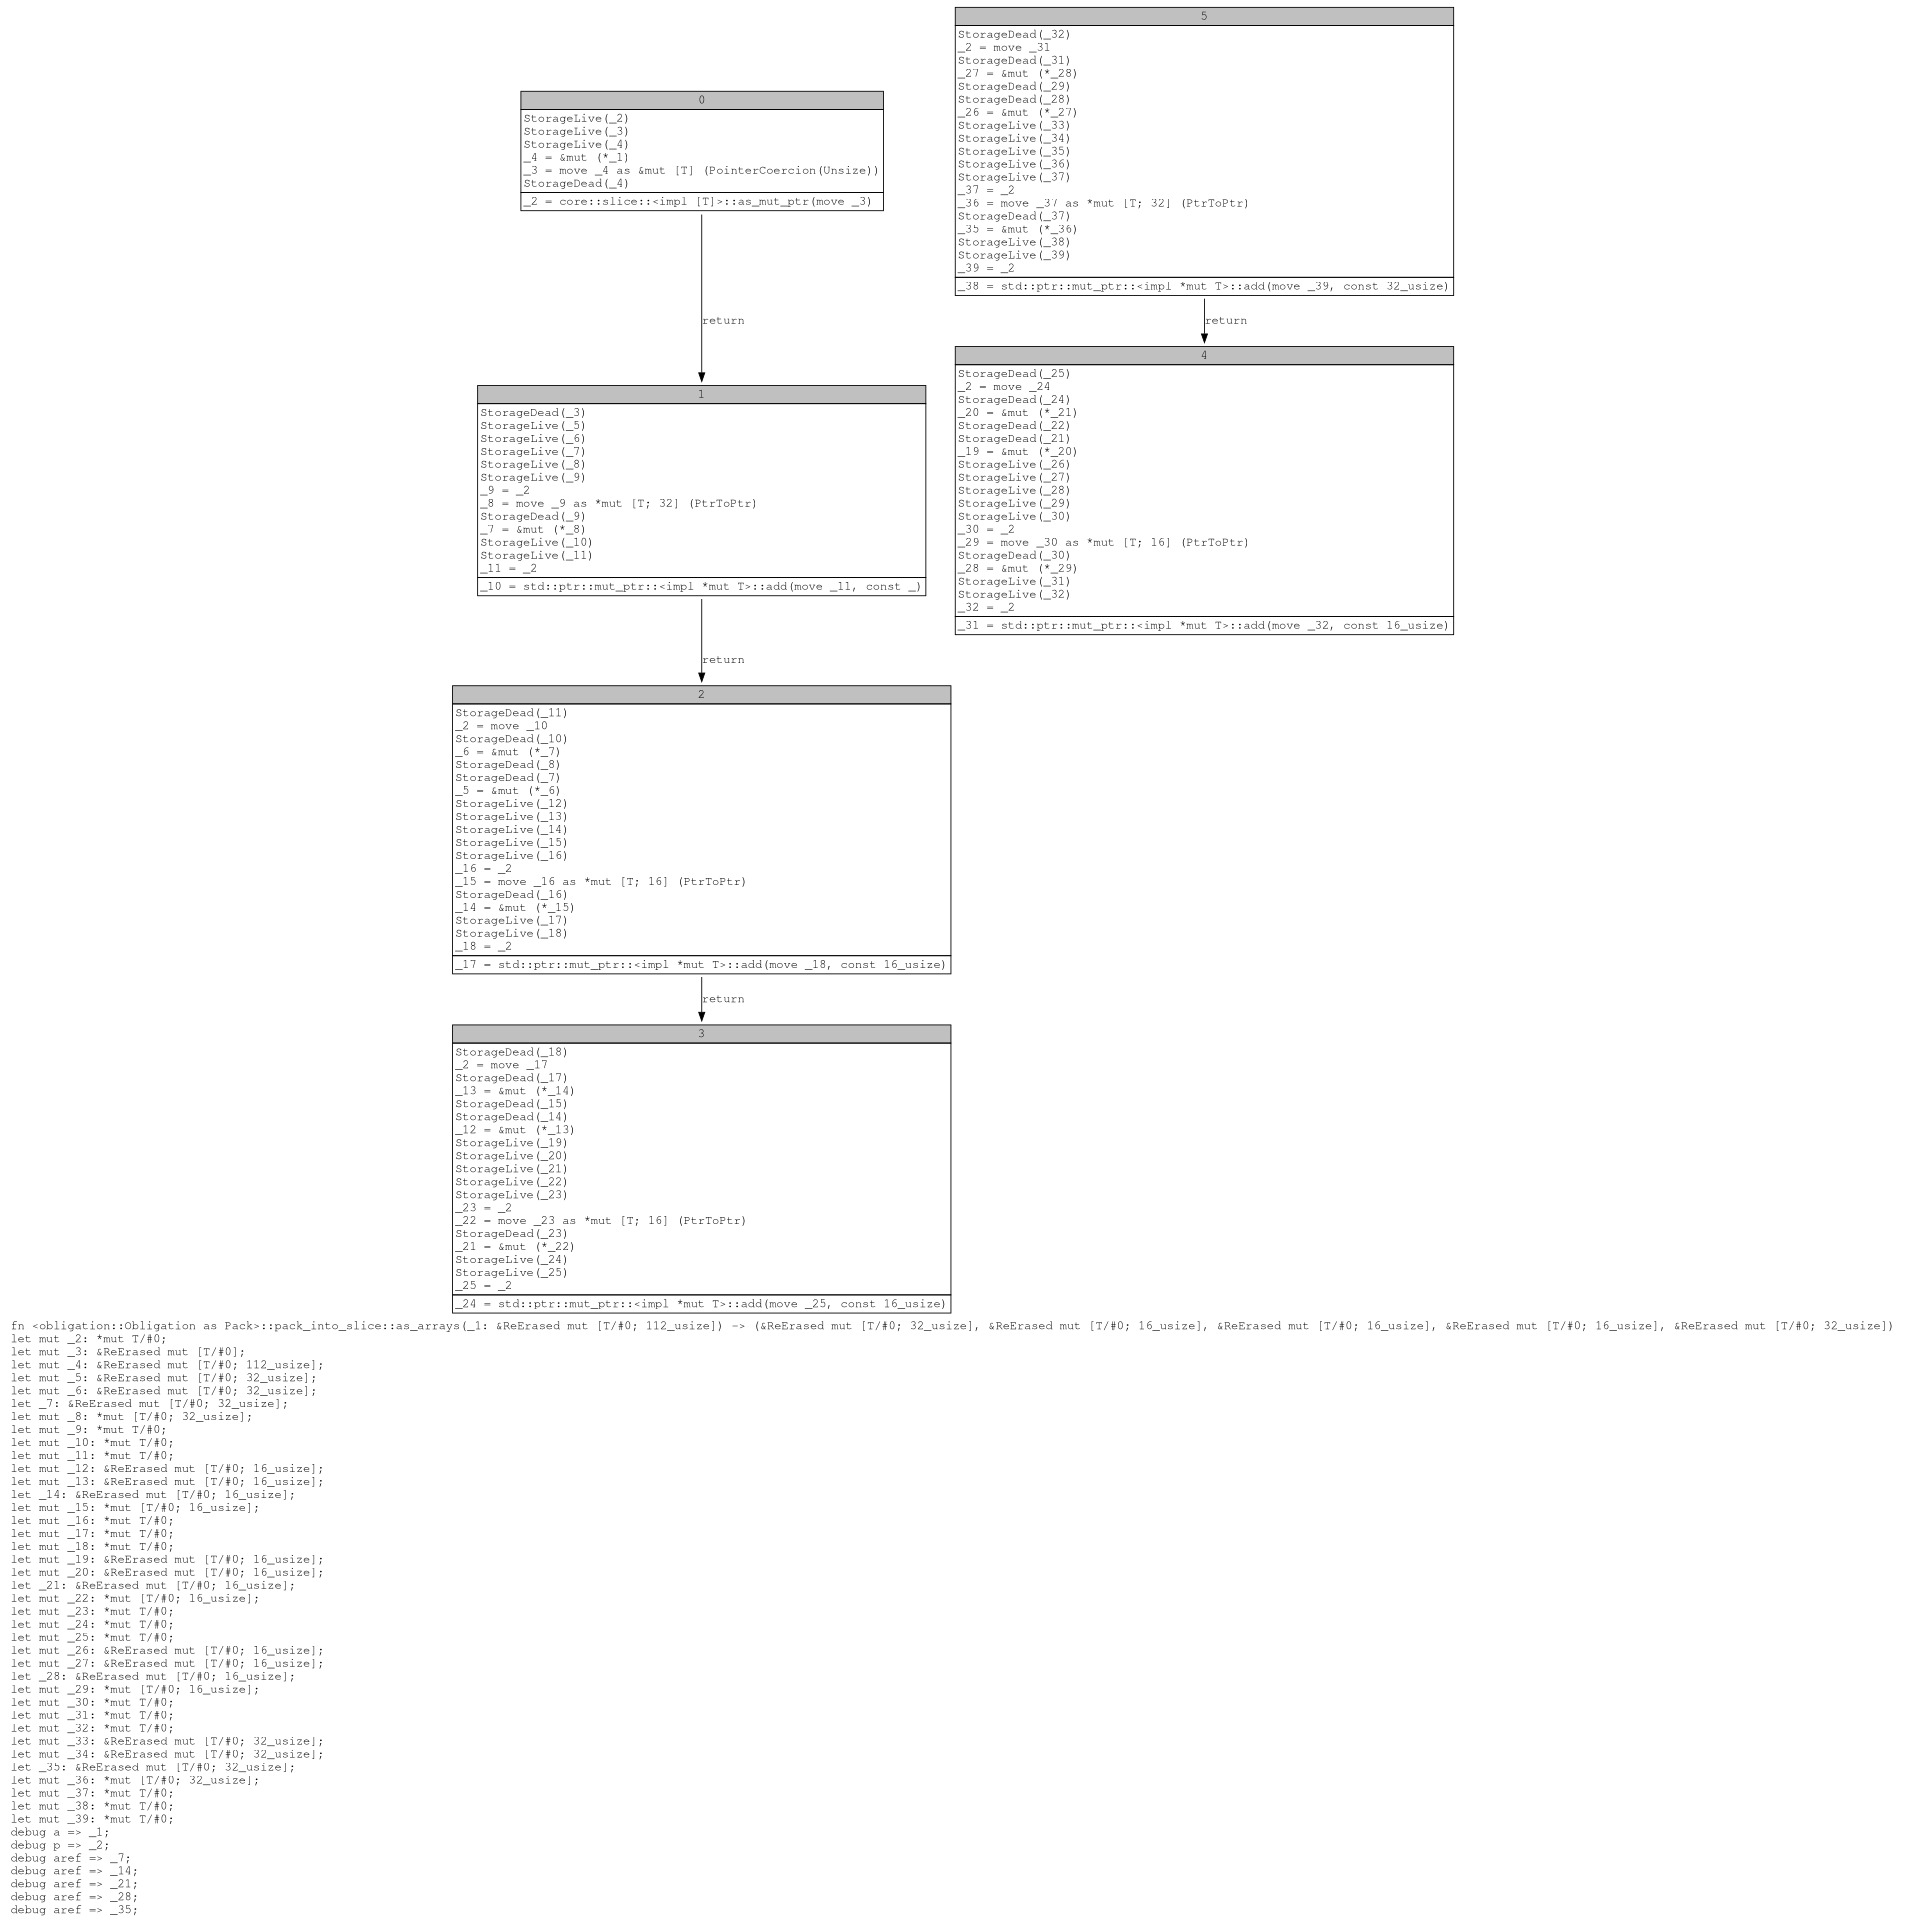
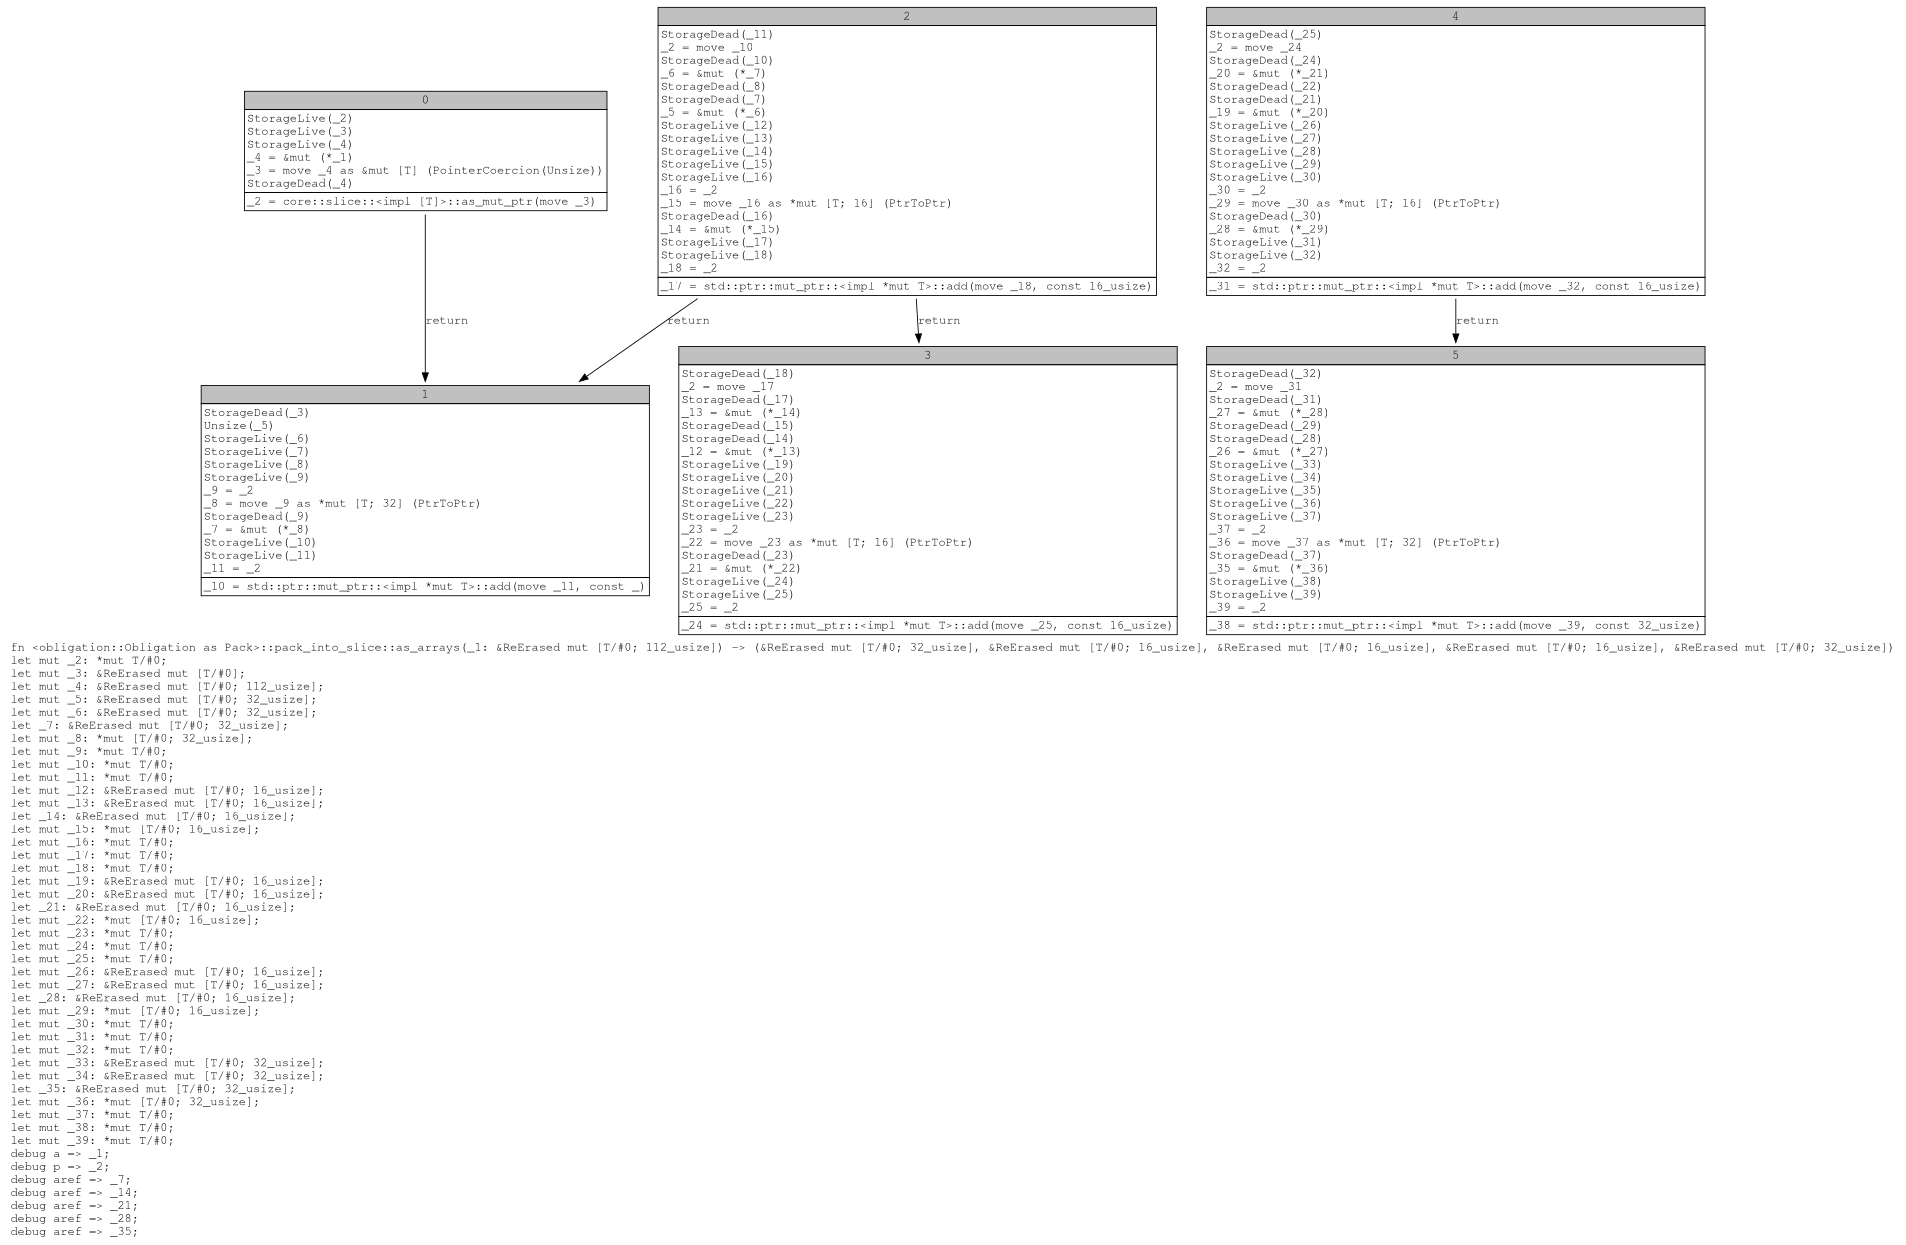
edge "5" -> "4": reversed
node "1": text "StorageLive(_5)" -> "Unsize(_5)"
edge "1" -> "2": reversed
